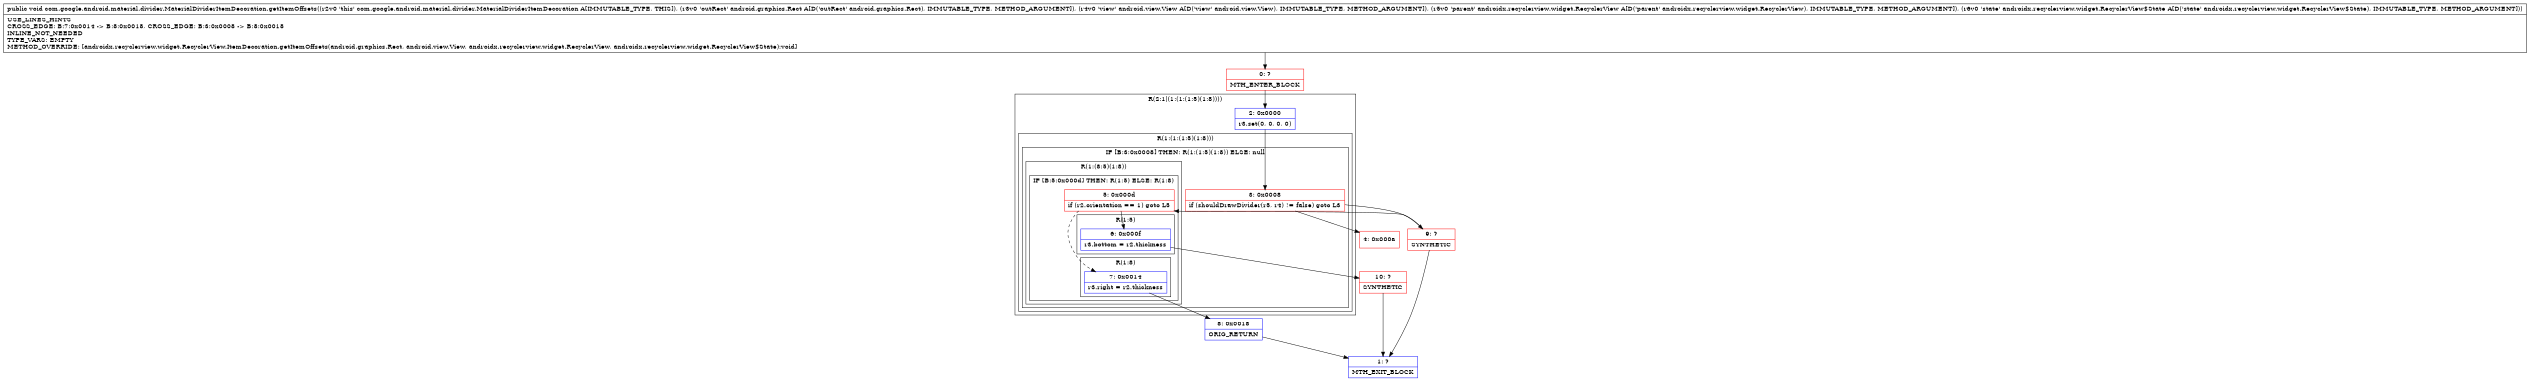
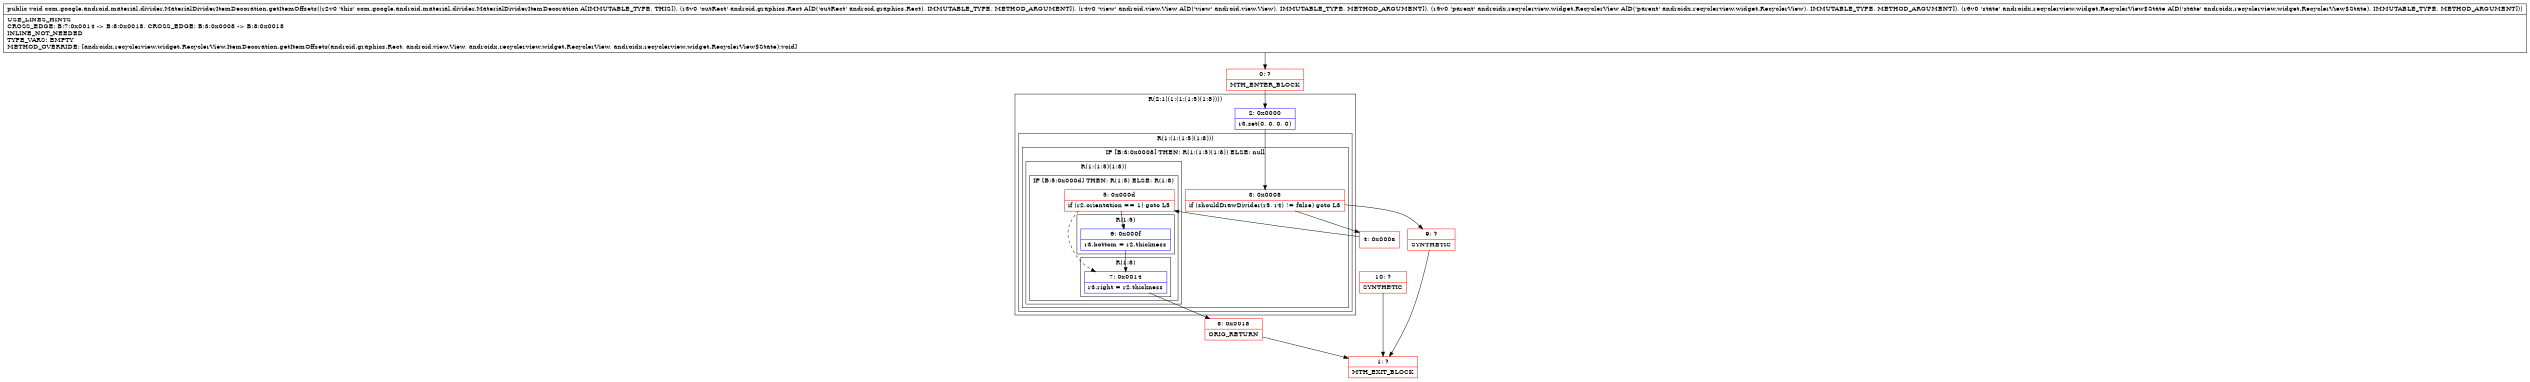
cluster "R(1:(8:5)(1:8))": label "R(1:(8:5)(1:8))" -> "R(1:(1:5)(1:8))"
edge "9: ?" -> "5: 0x000d": now "4: 0x000a" -> "5: 0x000d"
edge "6: 0x000f" -> "10: ?": now "6: 0x000f" -> "7: 0x0014"
node "8: 0x0018": color blue -> red
node "1: ?": color blue -> red
